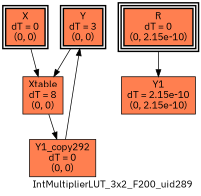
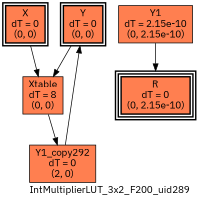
node "Y dT = 3 (0, 0)": label "Y dT = 3 (0, 0)" -> "Y dT = 0 (0, 0)"
edge "R dT = 0 (0, 2.15e-10)" -> "Y1 dT = 2.15e-10 (0, 2.15e-10)": reversed
node "Y1_copy292 dT = 0 (0, 0)": label "Y1_copy292 dT = 0 (0, 0)" -> "Y1_copy292 dT = 0 (2, 0)"
